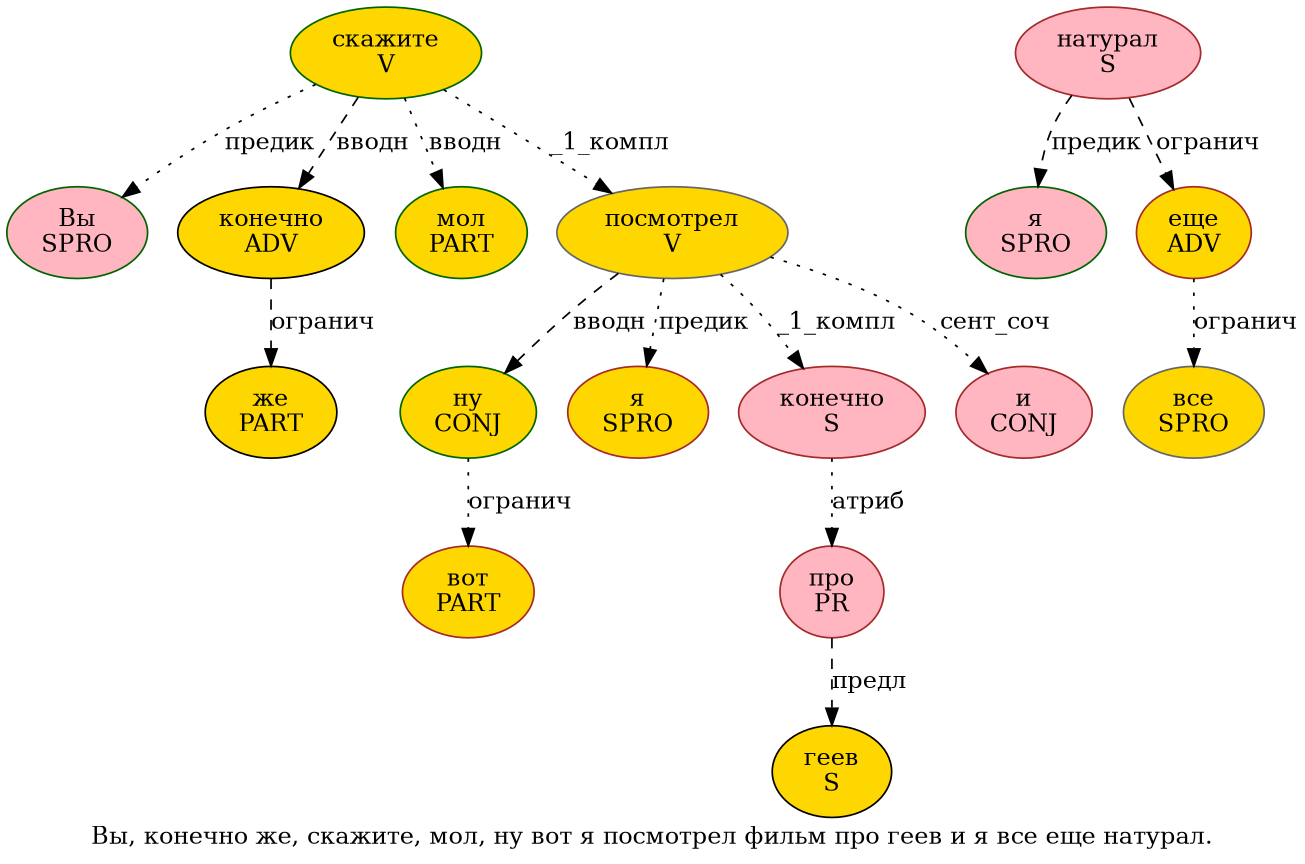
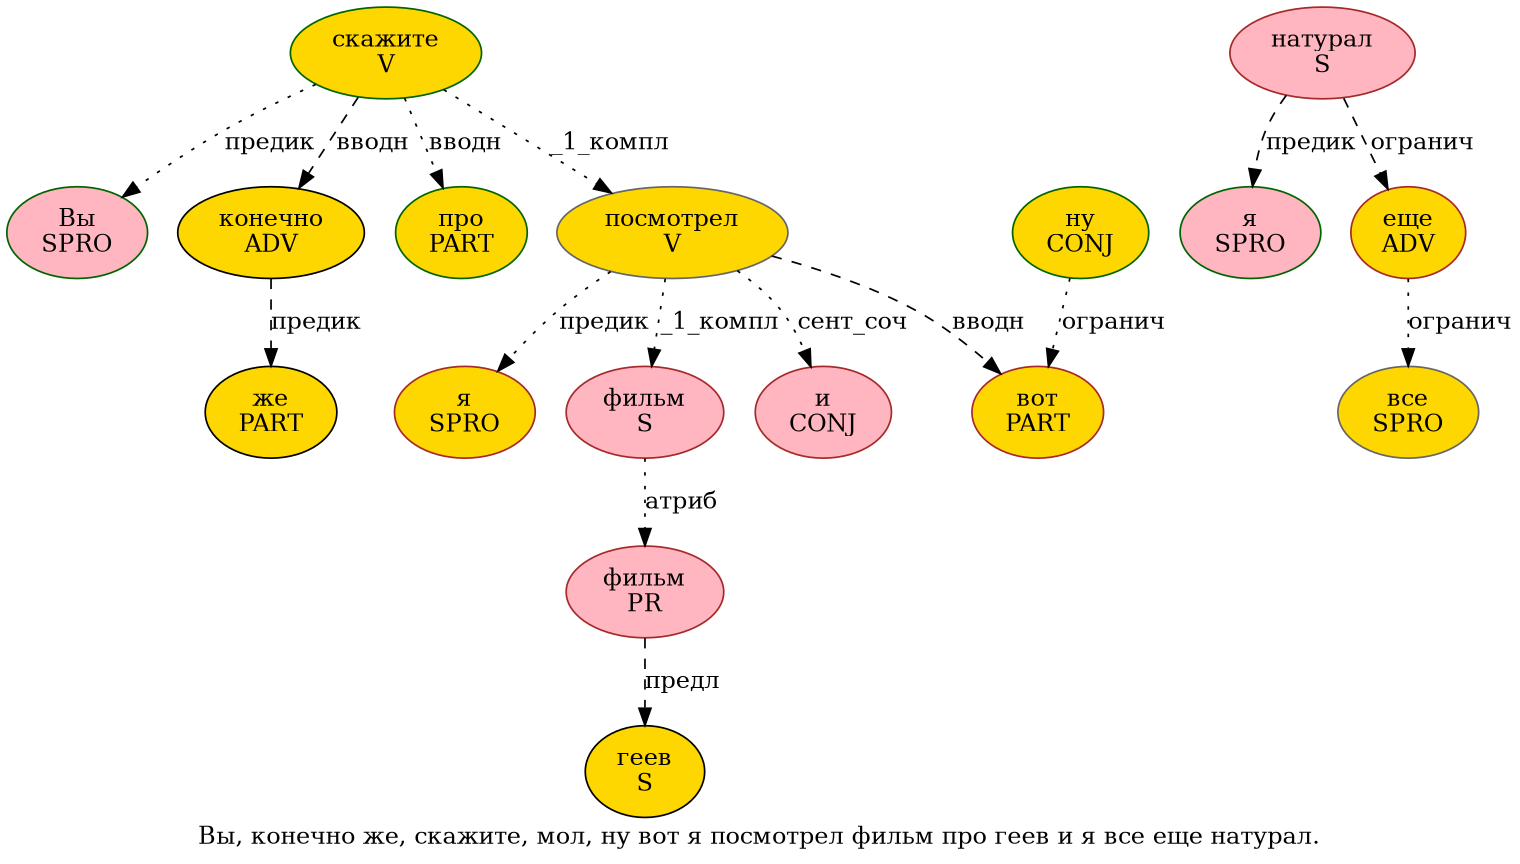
node "мол PART": label "мол PART" -> "про PART"
edge "посмотрел V" -> "ну CONJ": now "посмотрел V" -> "вот PART"
edge "конечно ADV" -> "же PART": label "огранич" -> "предик"
node "конечно S": label "конечно S" -> "фильм S"
node "про PR": label "про PR" -> "фильм PR"
